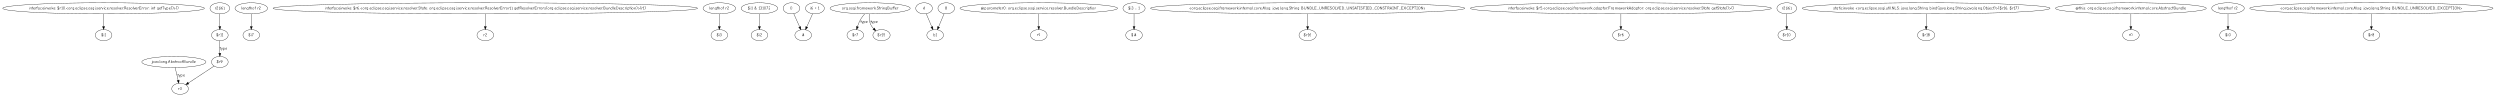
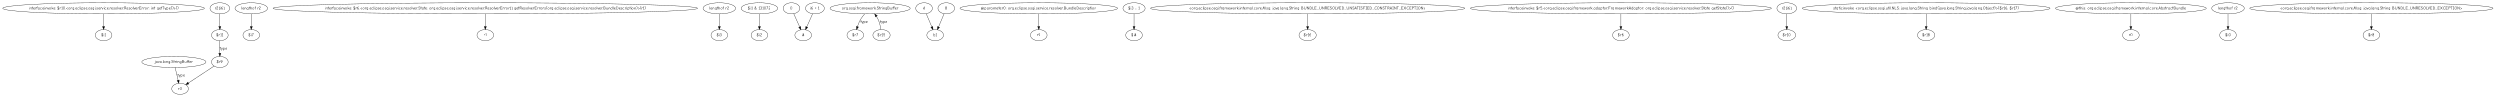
edge "org.osgi.framework.StringBuffer" -> "$r15": reversed
node "r2": label "r2" -> "r1"
node "java.lang.AbstractBundle": label "java.lang.AbstractBundle" -> "java.lang.StringBuffer"
